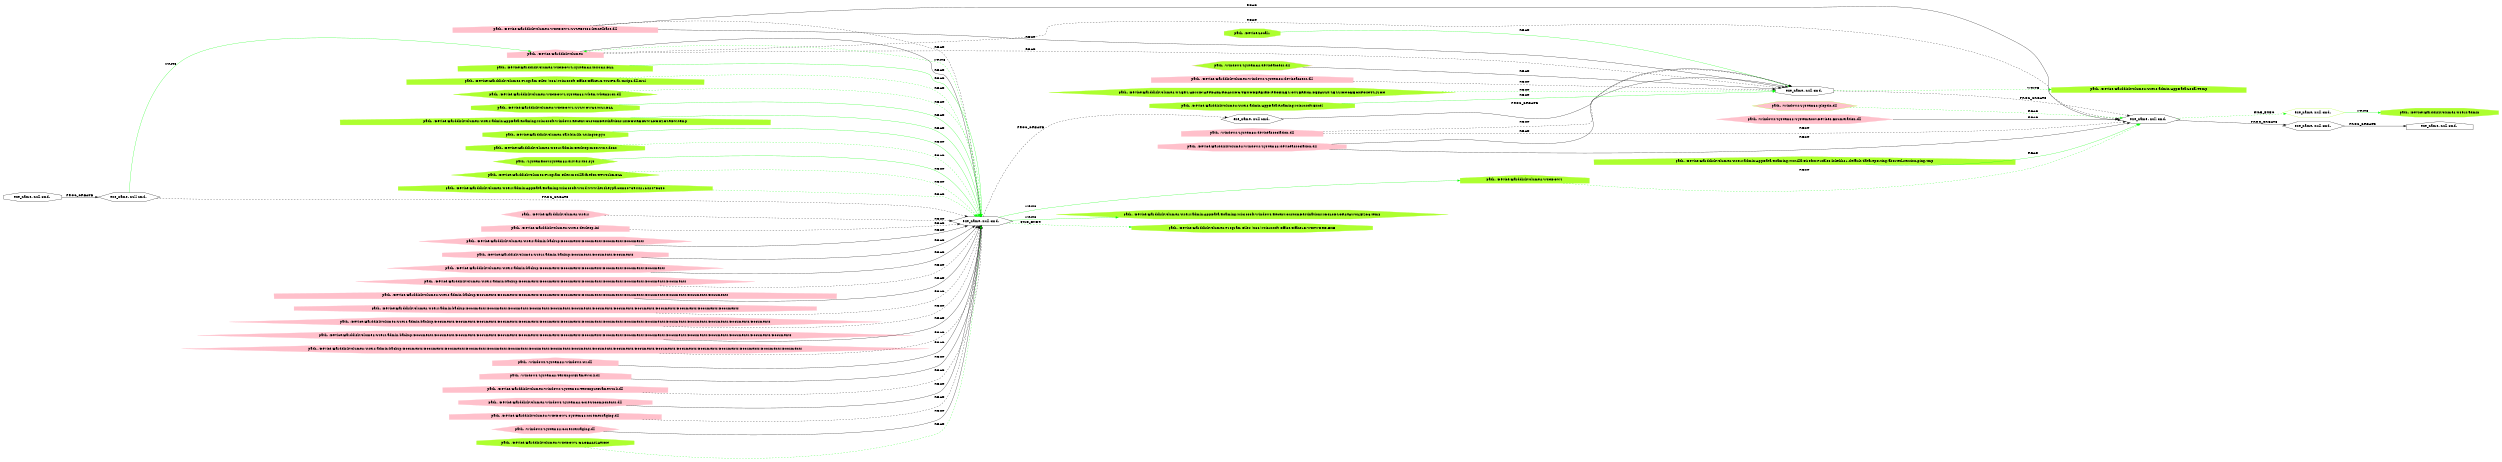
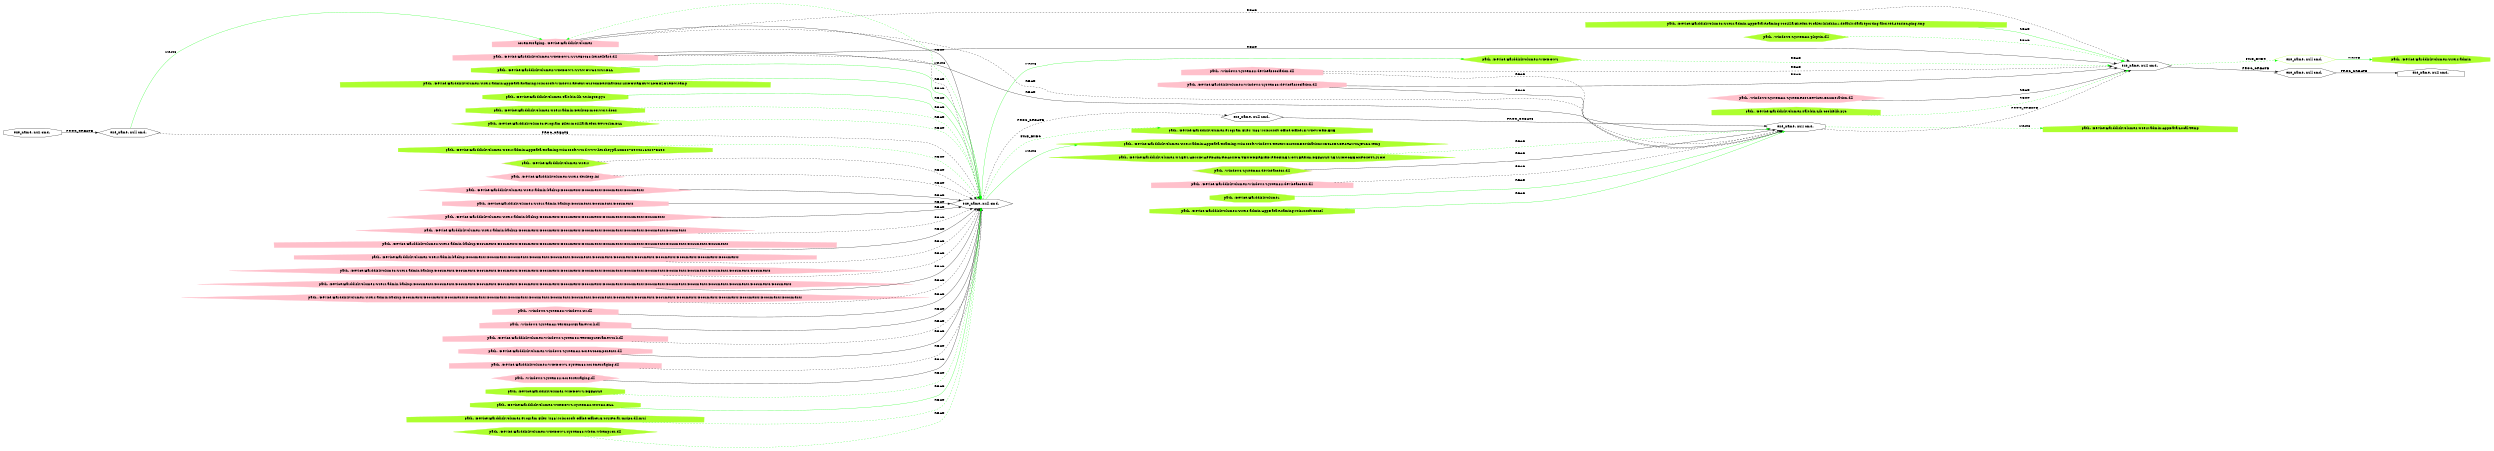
node "path: /Device/Local1": label "path: /Device/Local1" -> "path: /Device/HarddiskVolume1"
node "path: /Device/HarddiskVolume2": label "path: /Device/HarddiskVolume2" -> "coremessaging: /Device/HarddiskVolume2"
node "path: /Device/HarddiskVolume2/WINDOWS/system32/IMM32.DLL": shape house -> octagon
node "path: /Windows/System32/ploptin.dll": fillcolor pink -> greenyellow
node "path: /Device/HarddiskVolume2/salt/bin/Lib/cookielib.pyc": added
node "path: /SystemRoot/system32/drivers/tbs.sys": removed
node "path: /Device/HarddiskVolume2/WINDOWS": shape house -> hexagon
node "path: /Device/HarddiskVolume2/Users": fillcolor pink -> greenyellow
node "path: /Device/HarddiskVolume2/Users/desktop.ini": shape house -> hexagon
node "path: /Device/HarddiskVolume2/WINDOWS/GLOBALIZATION": label "path: /Device/HarddiskVolume2/WINDOWS/GLOBALIZATION" -> "path: /Device/HarddiskVolume2/WINDOWS/DEFAULT"
